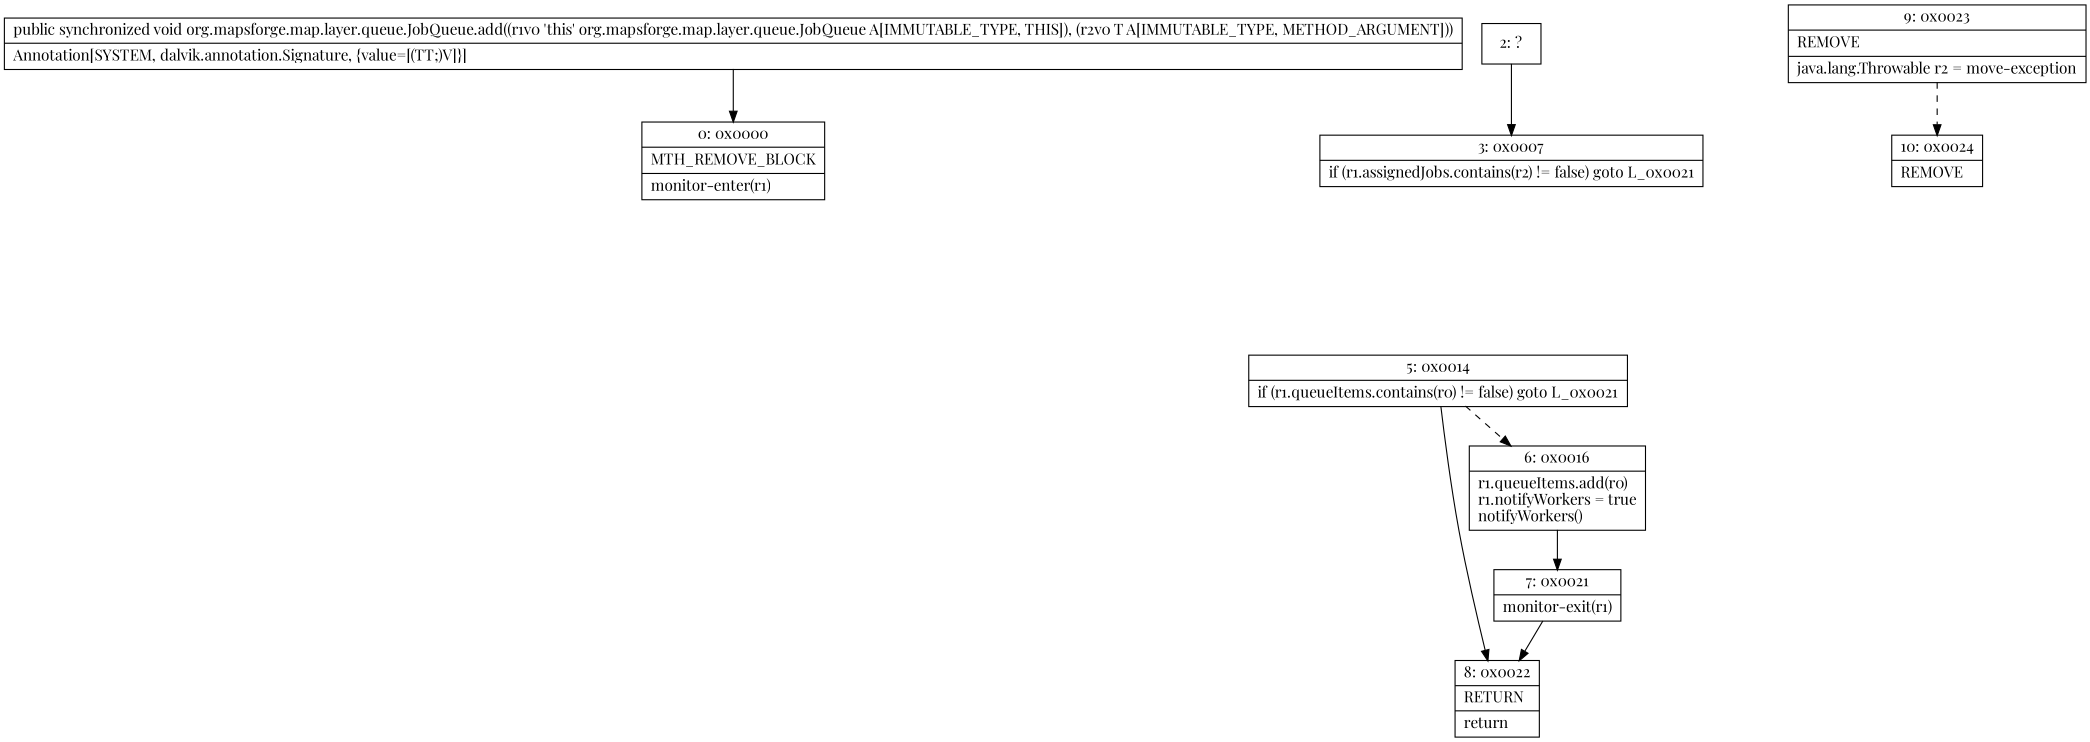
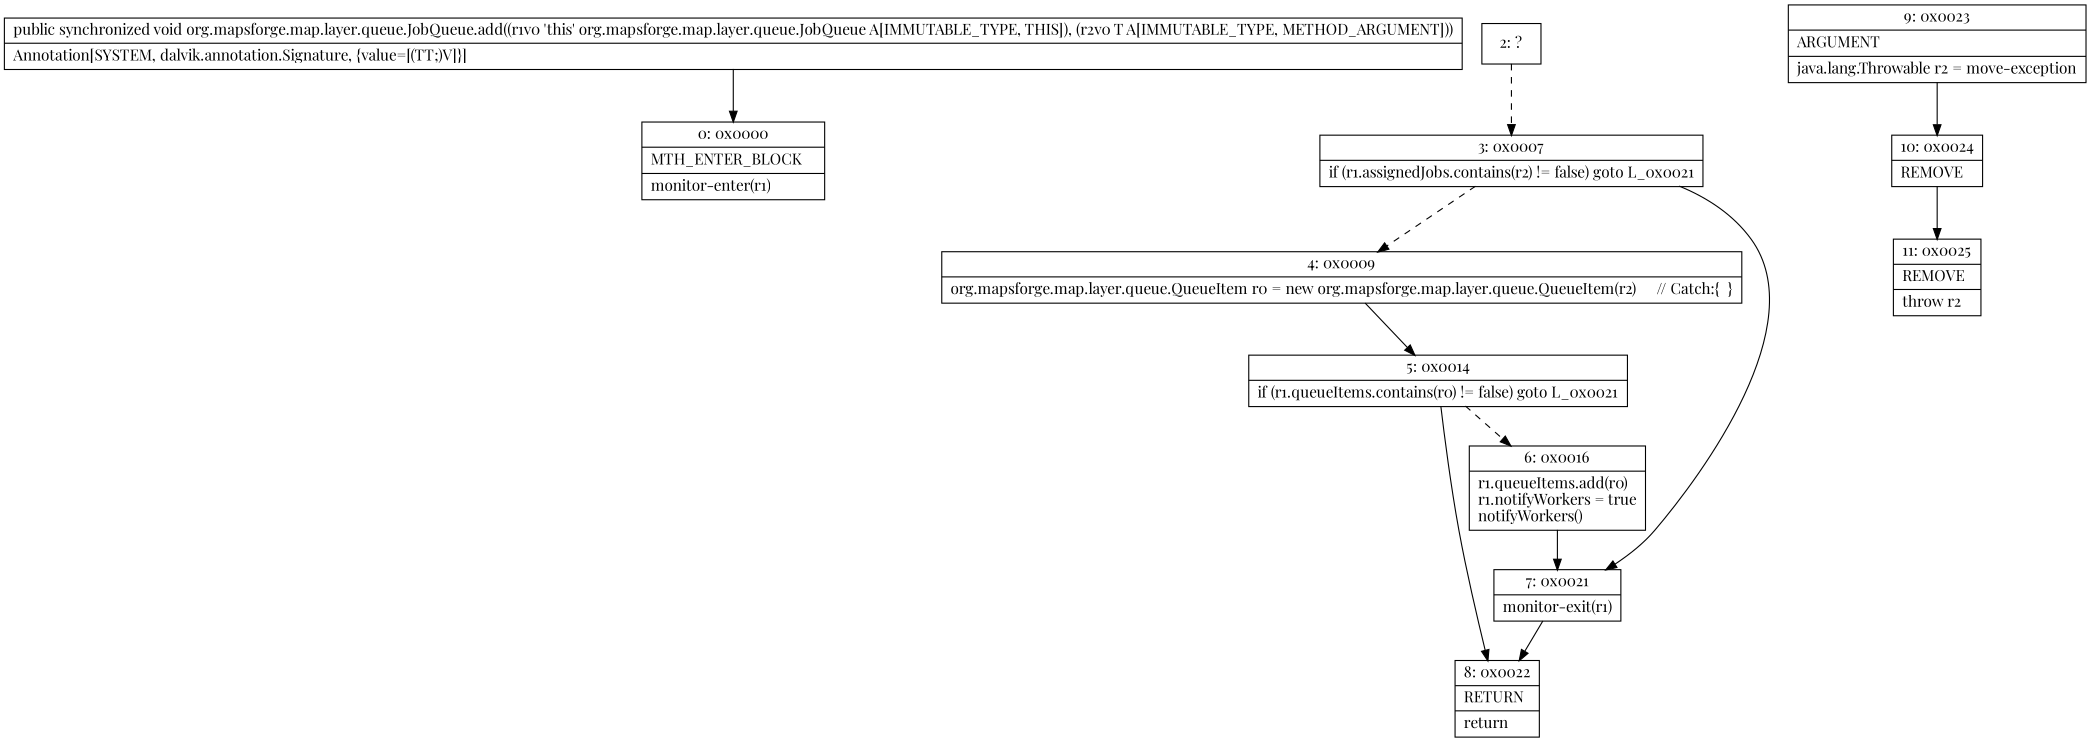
node "9: 0x0023": text "REMOVE" -> "ARGUMENT"
edge "2: ?" -> "3: 0x0007": style solid -> dashed
edge "9: 0x0023" -> "10: 0x0024": style dashed -> solid
node "0: 0x0000": text "MTH_REMOVE_BLOCK" -> "MTH_ENTER_BLOCK"
node "4: 0x0009": added
node "11: 0x0025": added
edge "3: 0x0007" -> "7: 0x0021": added
